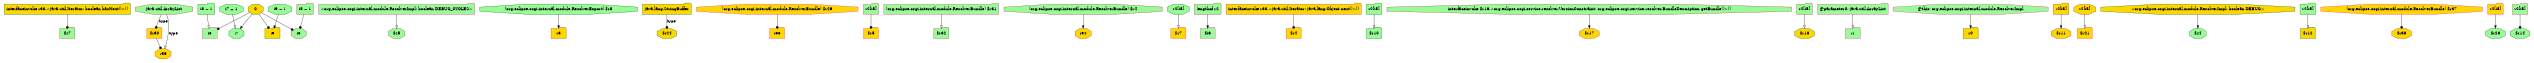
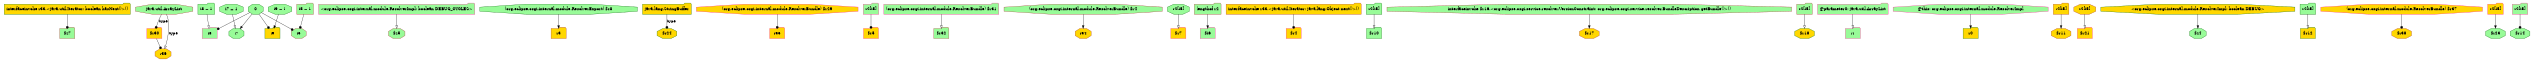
node "0": fillcolor gold -> palegreen
